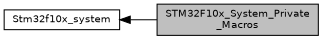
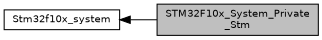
node "STM32F10x_System_Private _Macros": label "STM32F10x_System_Private _Macros" -> "STM32F10x_System_Private _Stm"
